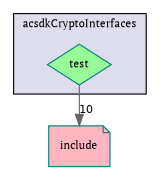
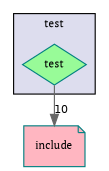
cluster "acsdkCryptoInterfaces": label "acsdkCryptoInterfaces" -> "test"
